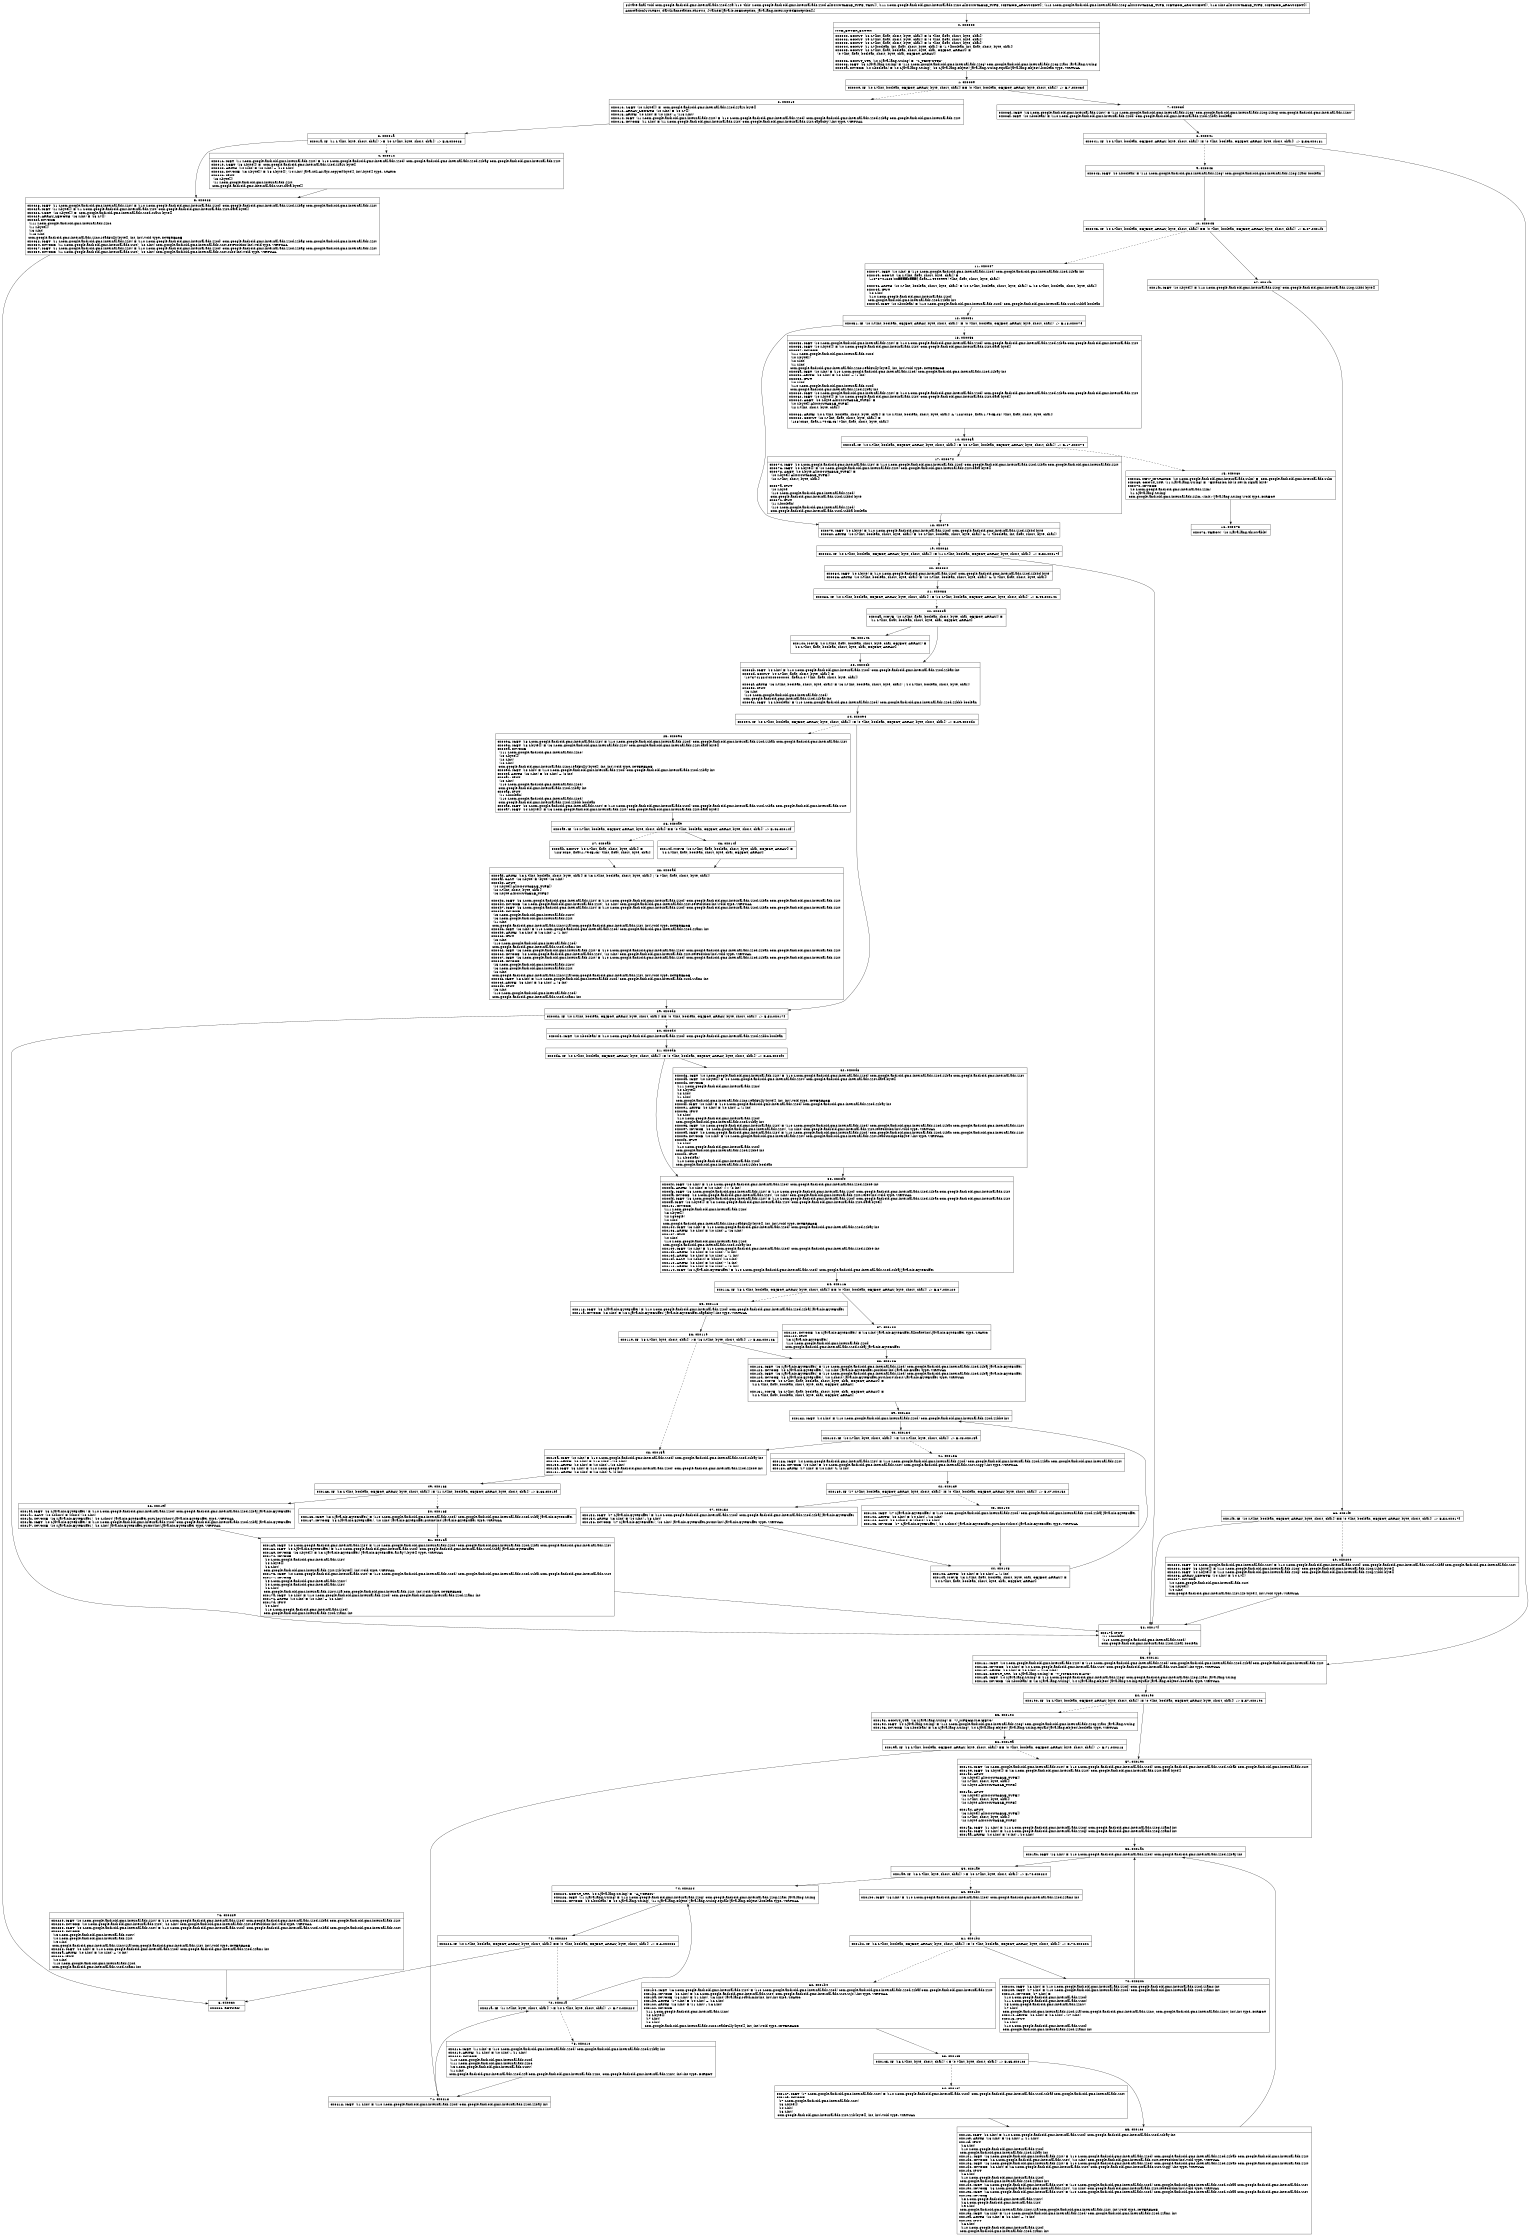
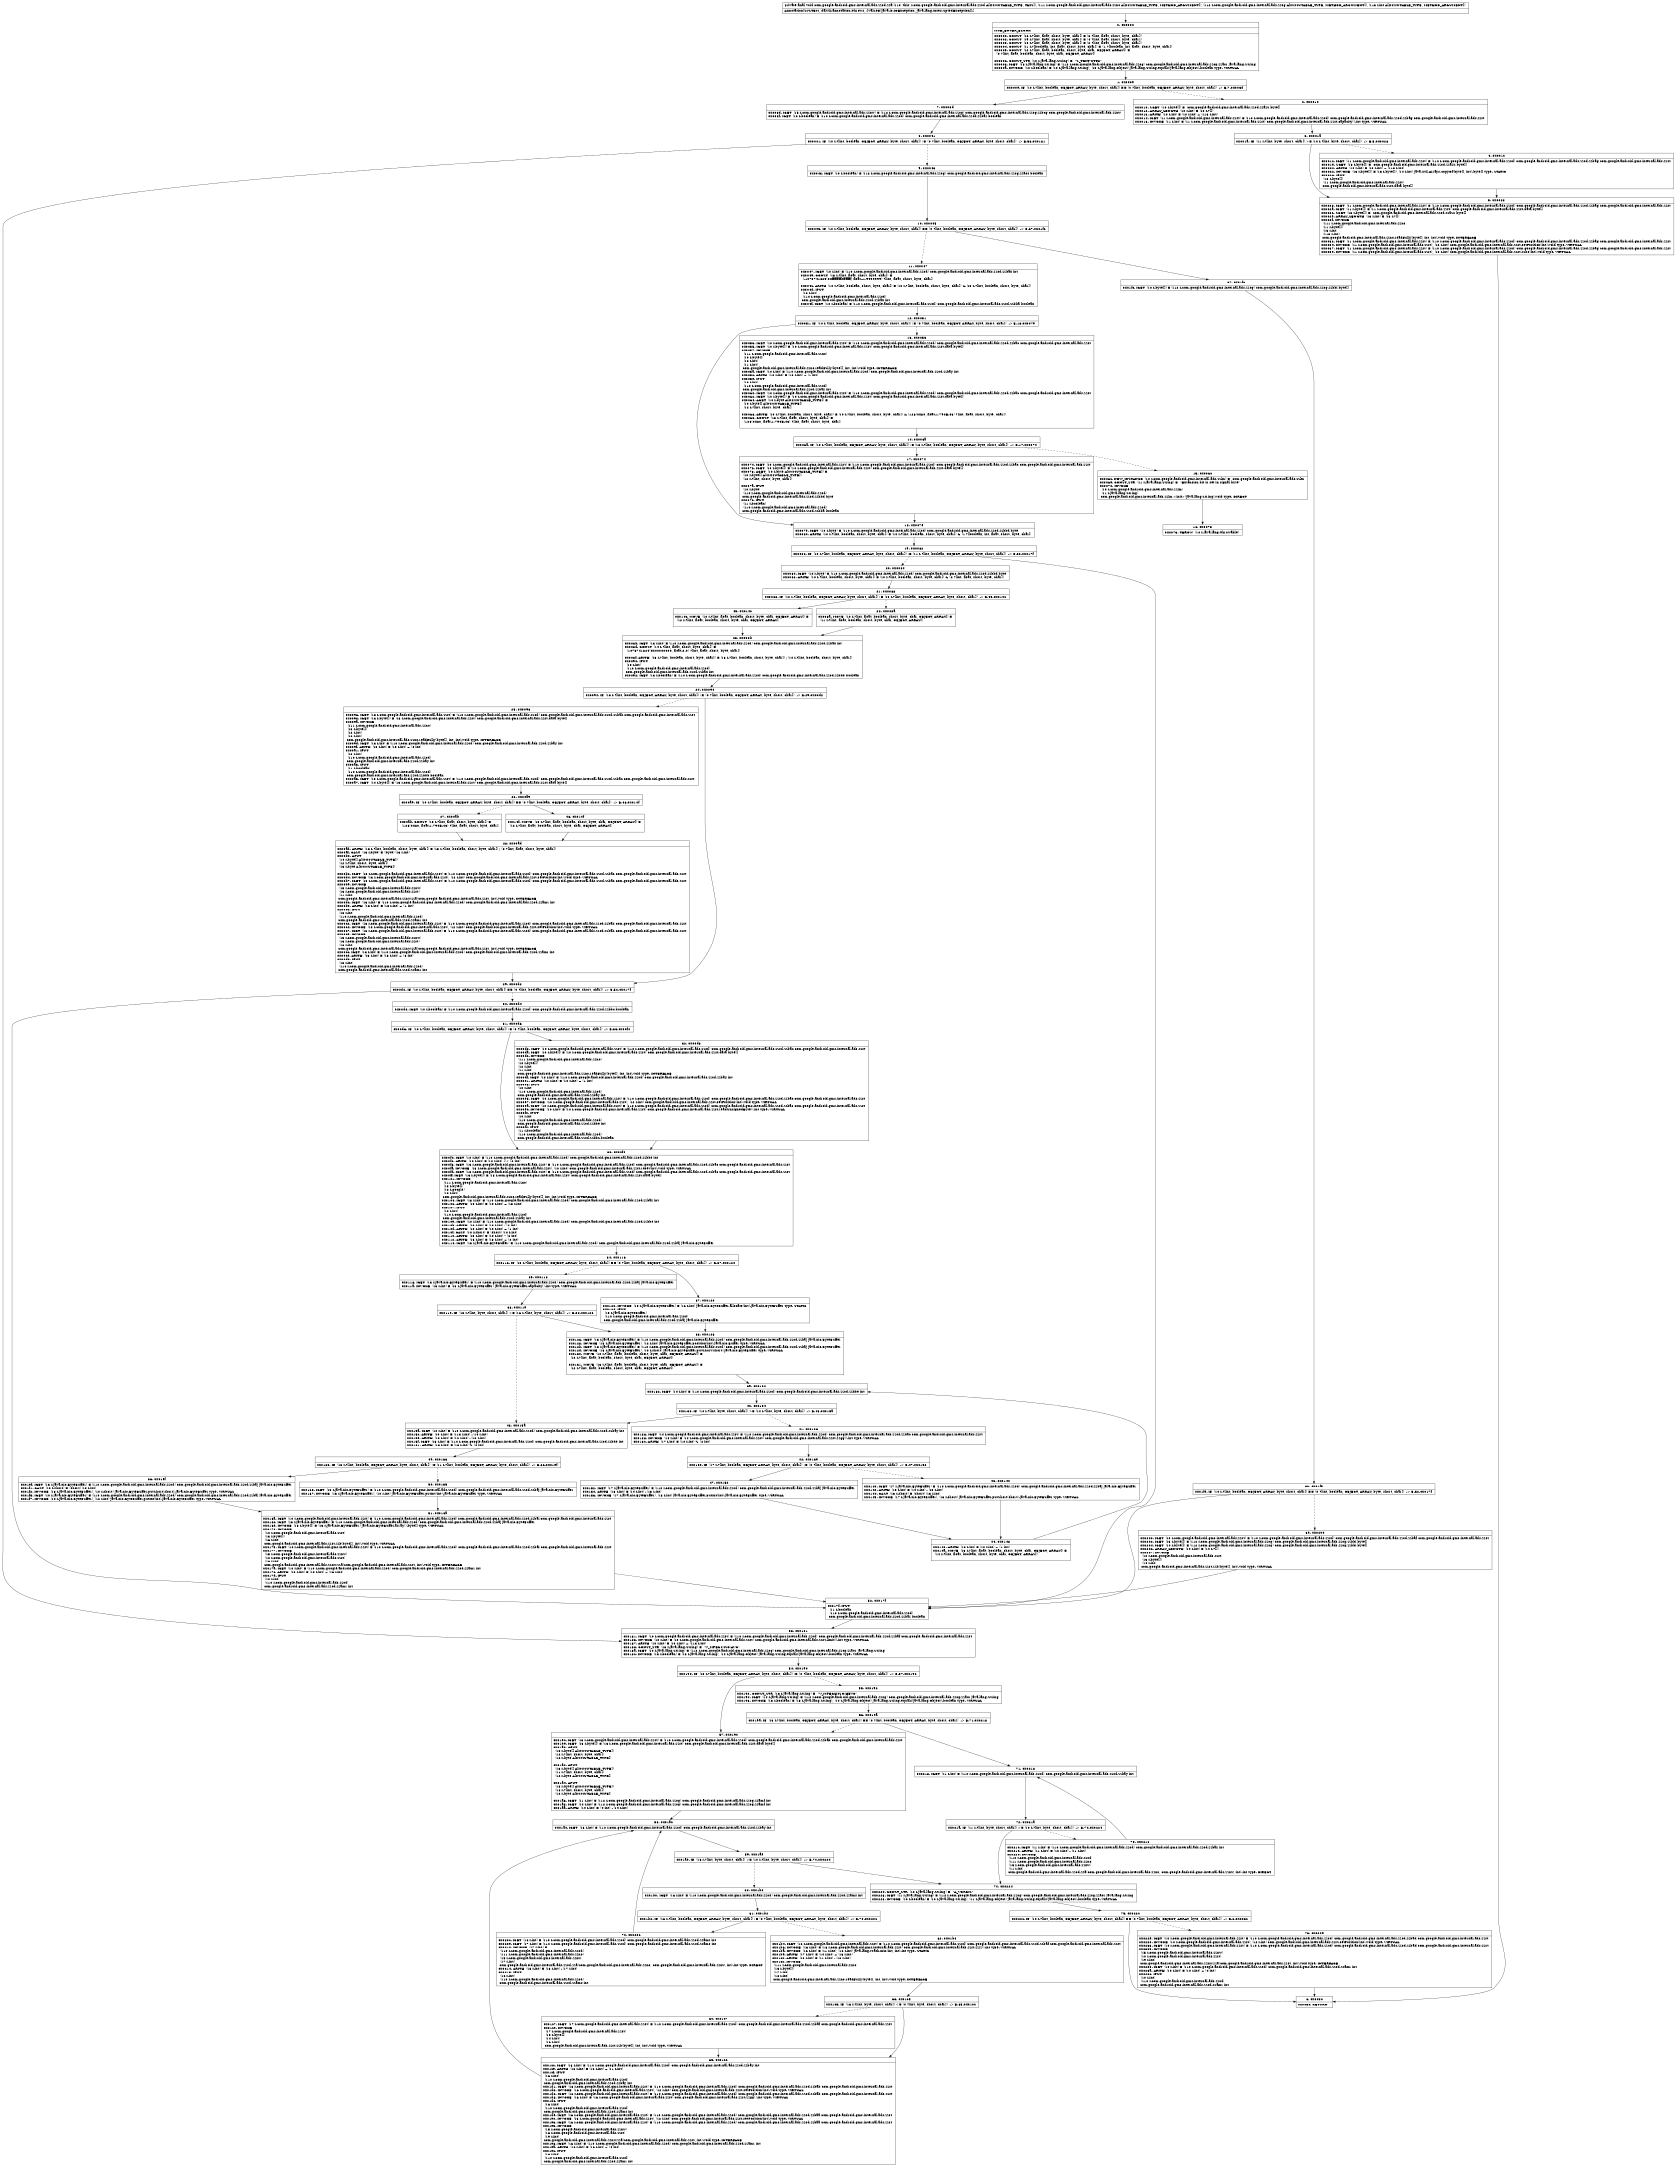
edge "22: 0x008a" -> "45: 0x014c": now "21: 0x0088" -> "45: 0x014c"
edge "75: 0x022c" -> "72: 0x021a": now "75: 0x022c" -> "76: 0x022e"
